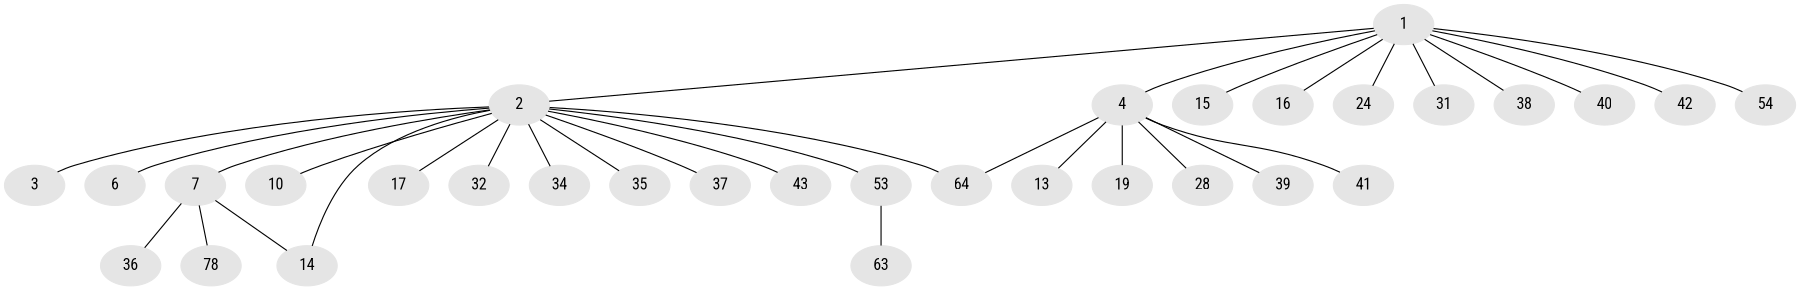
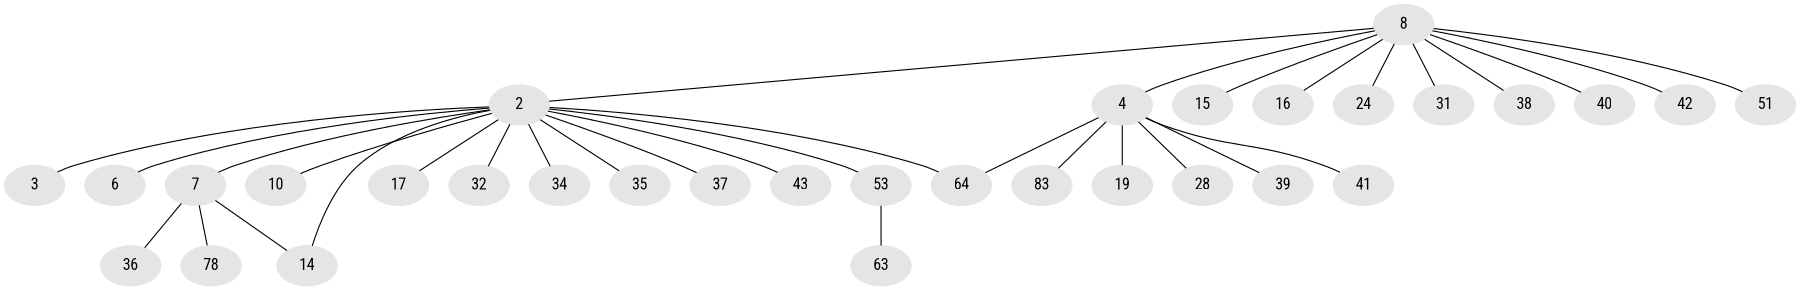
node "1": label "1" -> "8"
node "54": label "54" -> "51"
node "13": label "13" -> "83"
